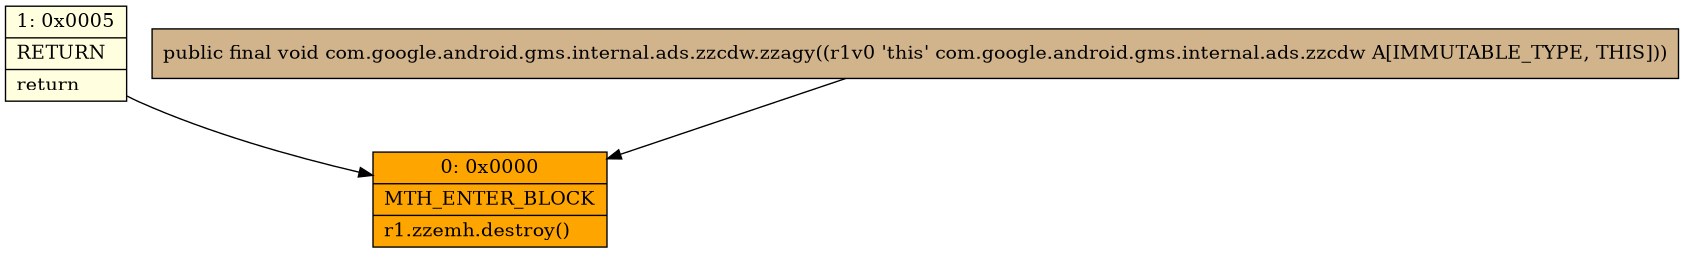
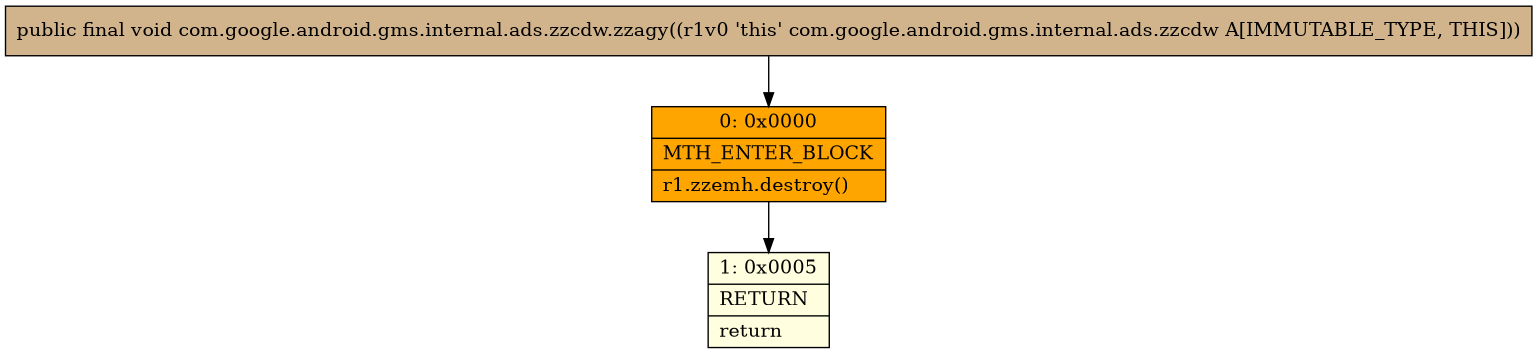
edge "1: 0x0005" -> "0: 0x0000": reversed
